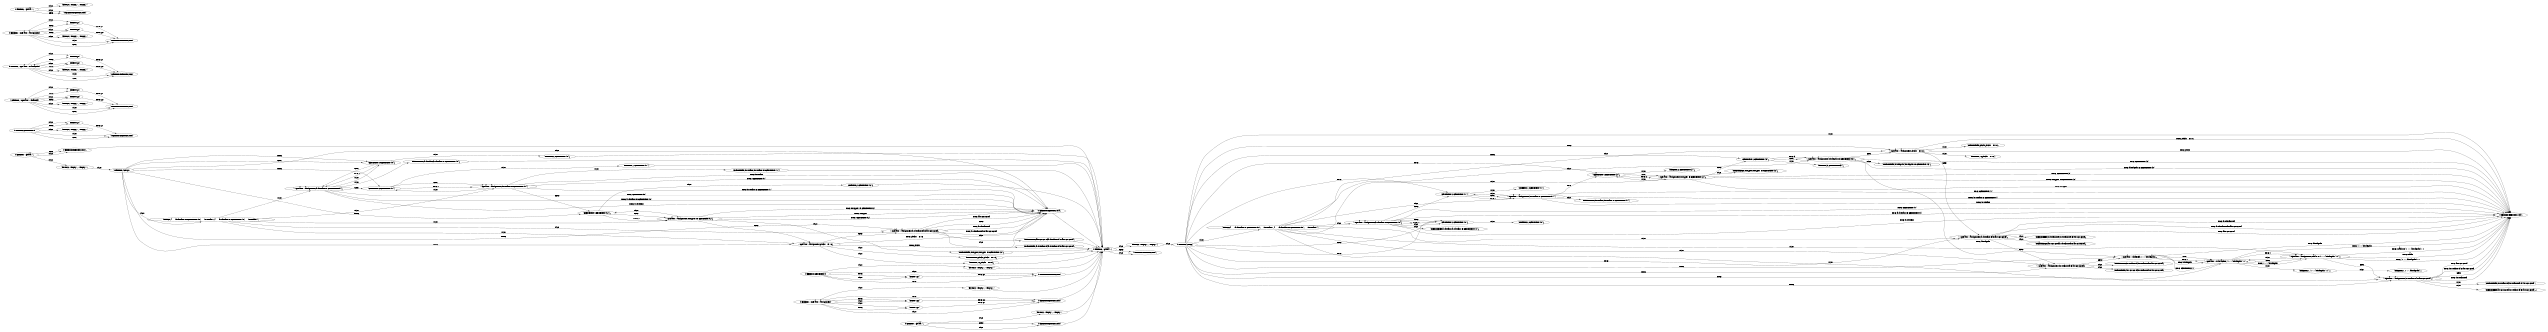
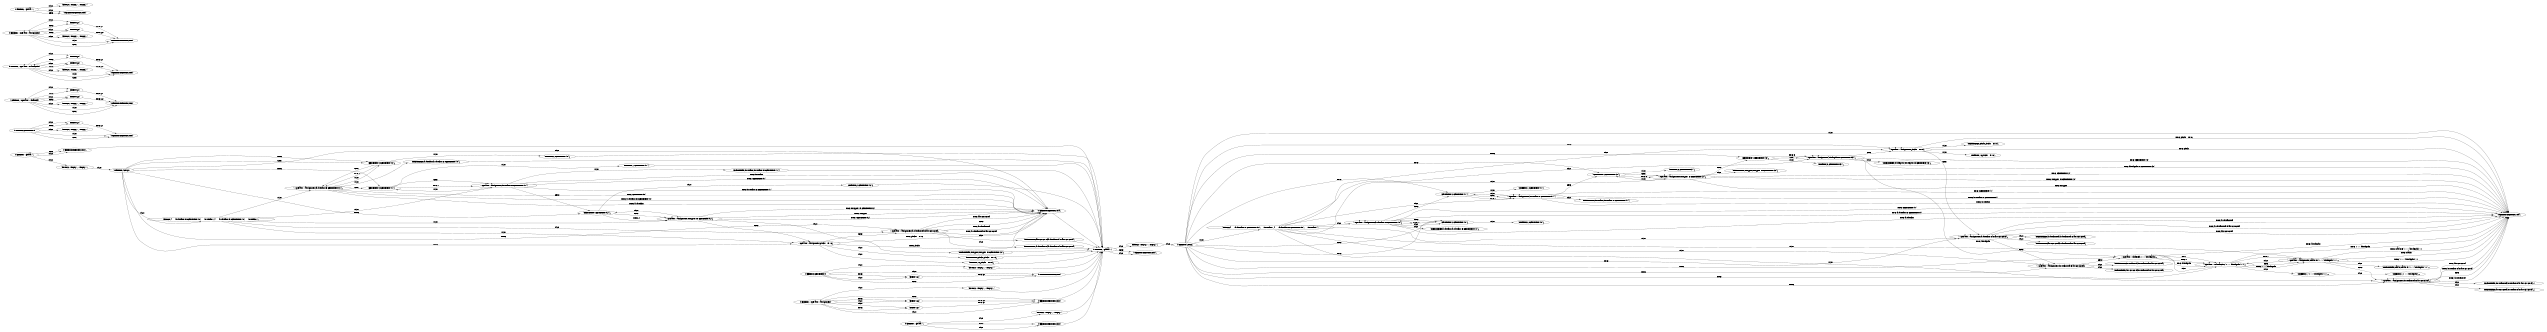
node "(IDENTIFIER,mask_,mask_ = (1 << bit_depth_) - 1)": added
edge "(<operator>.subtraction,(1 << bit_depth_) - 1)" -> "(<operator>.shiftLeft,1 << bit_depth_)": label "DDG: GET_PARAM(1)" -> "AST: "
